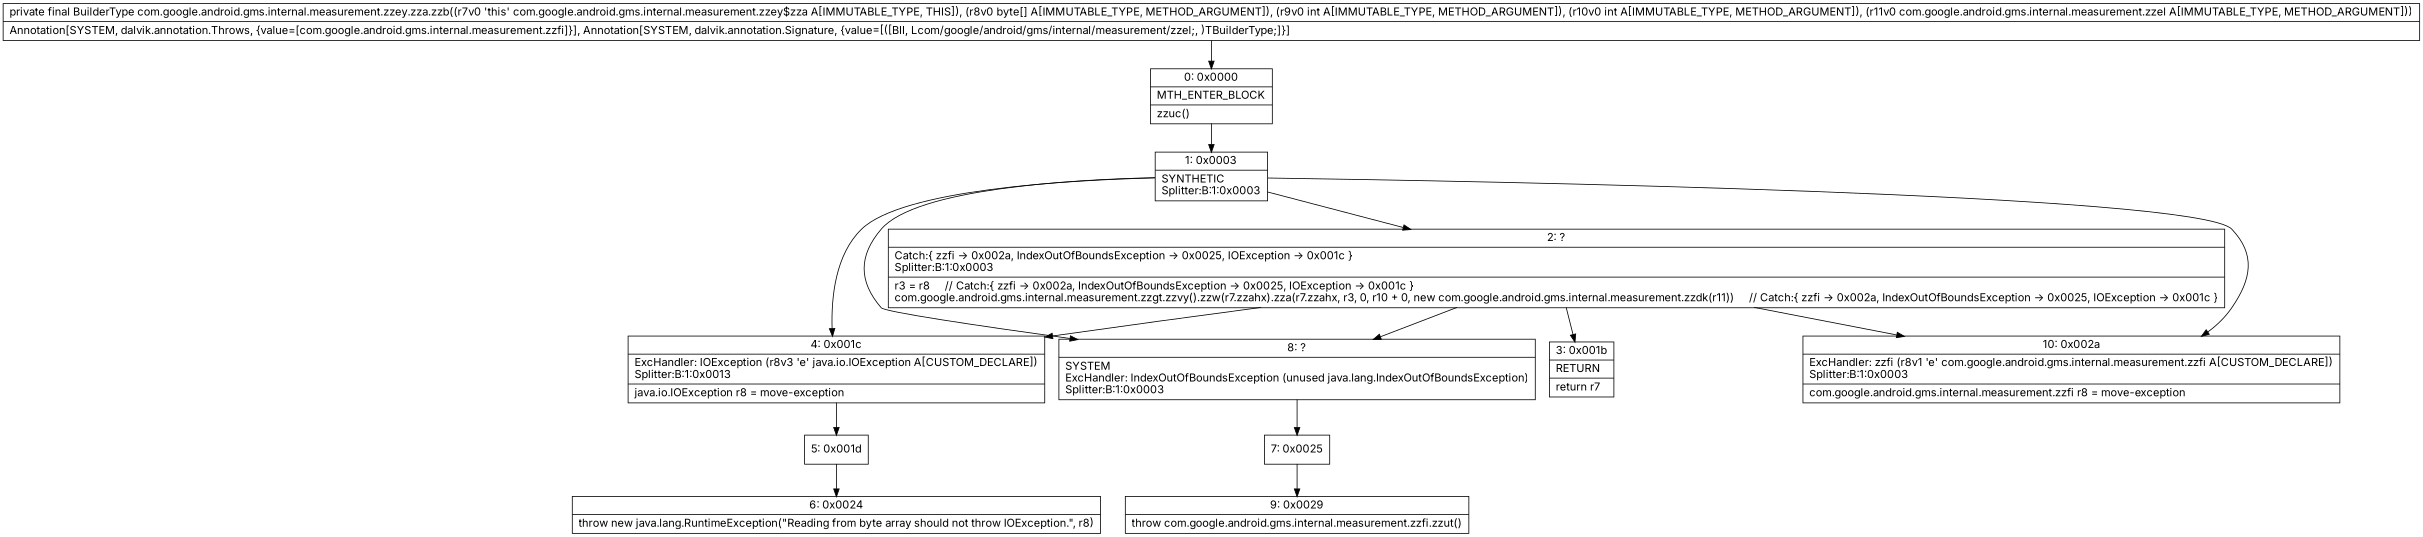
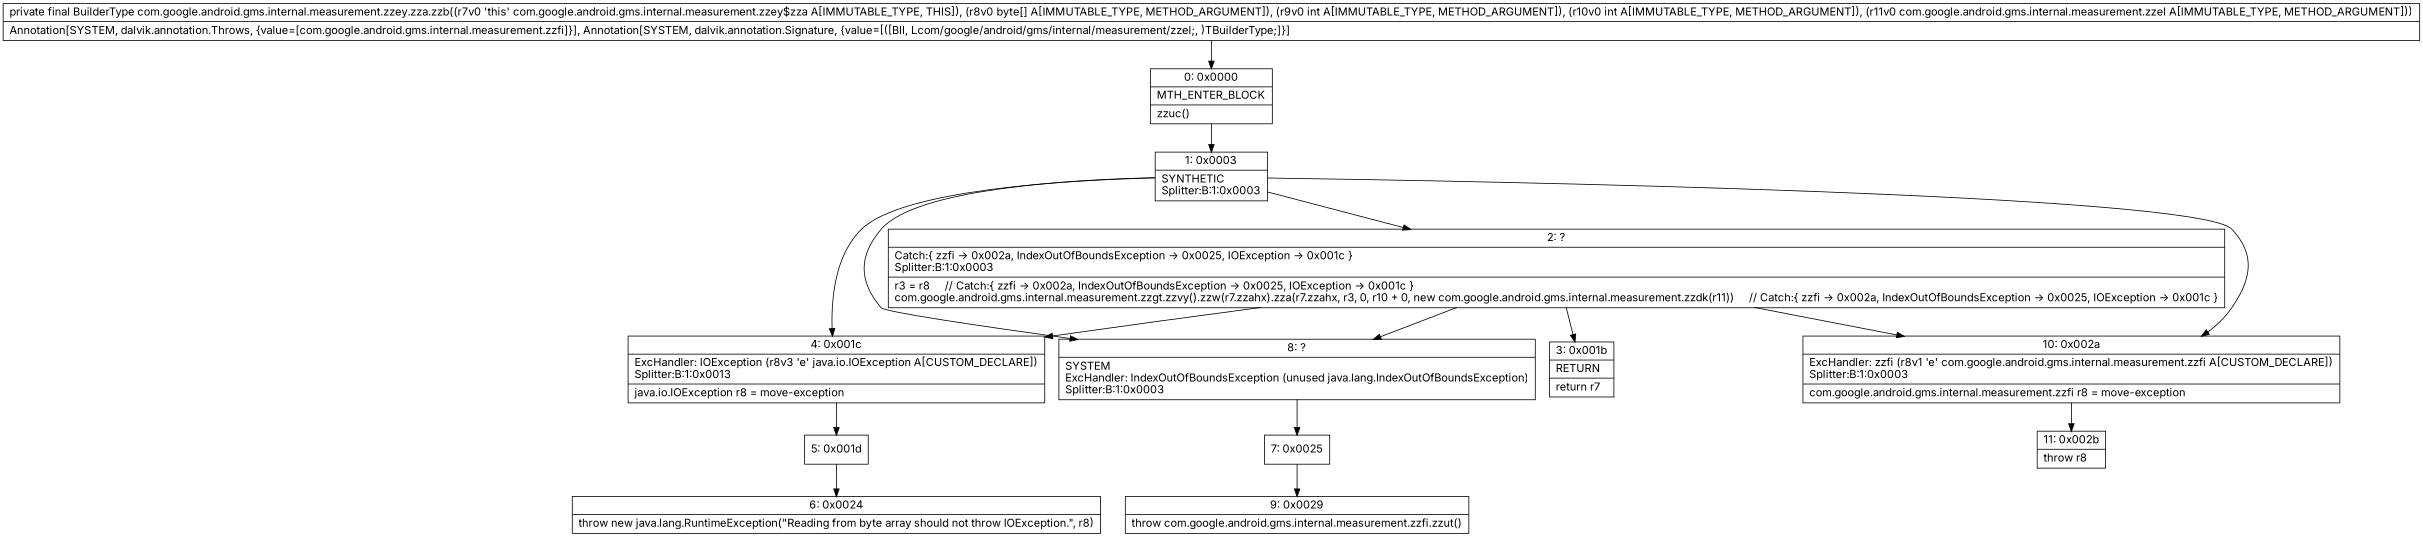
node "11: 0x002b": added
